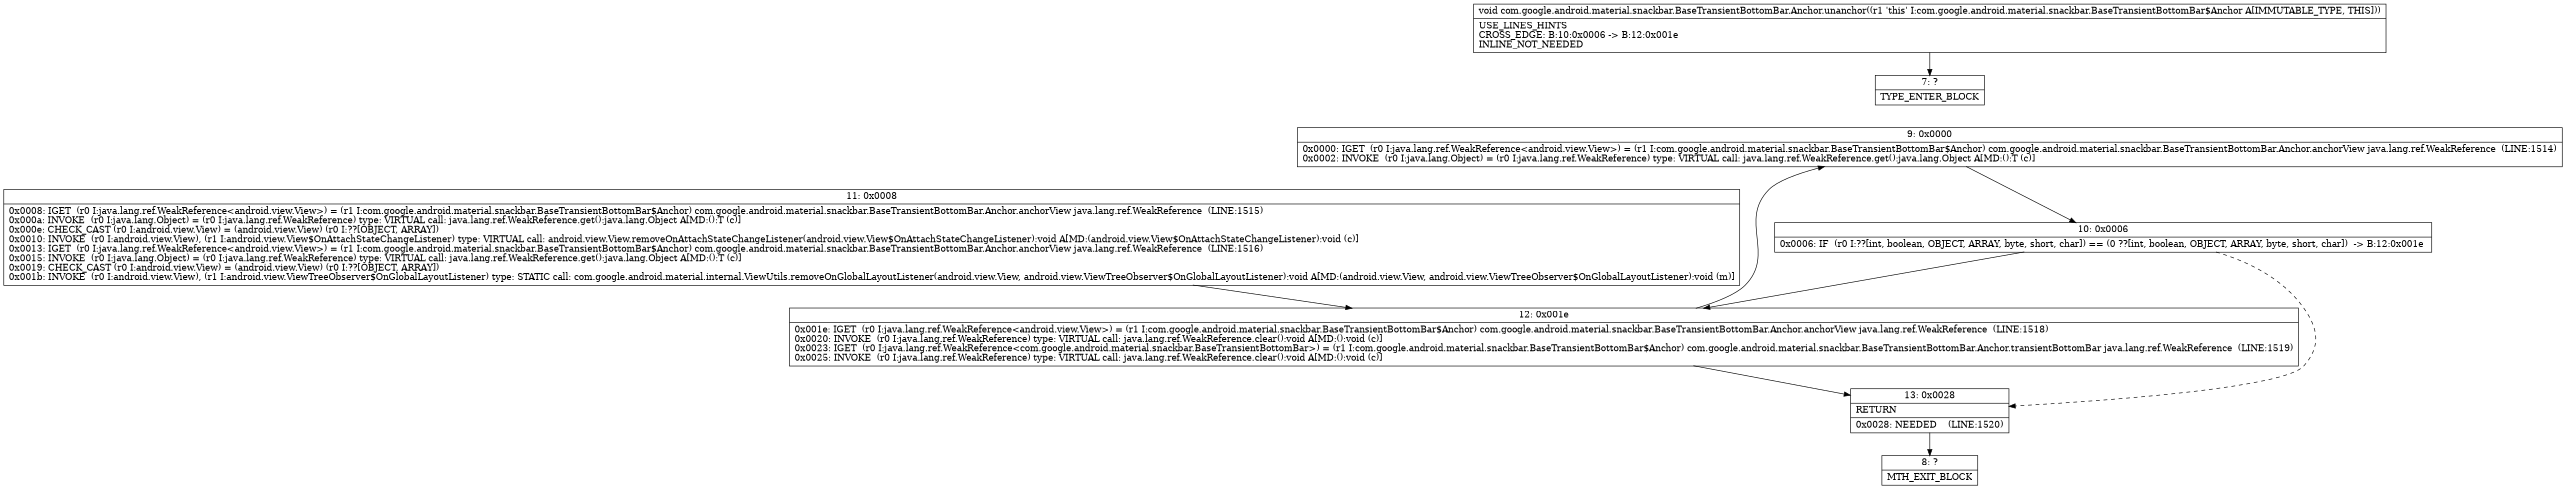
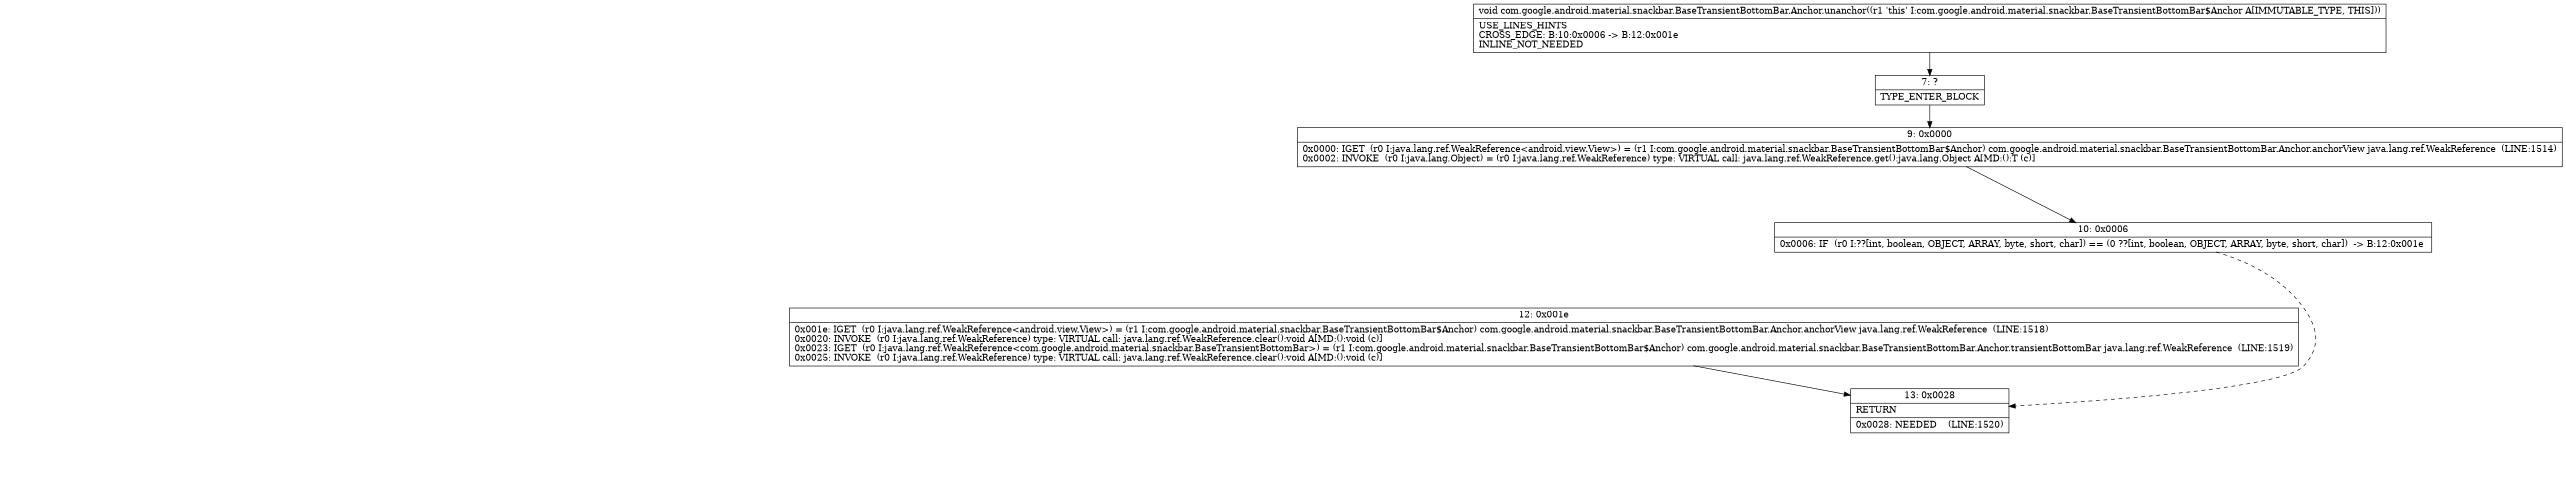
node "11: 0x0008": removed
edge "12: 0x001e" -> "9: 0x0000": now "7: ?" -> "9: 0x0000"
edge "10: 0x0006" -> "12: 0x001e": removed
node "8: ?": removed
